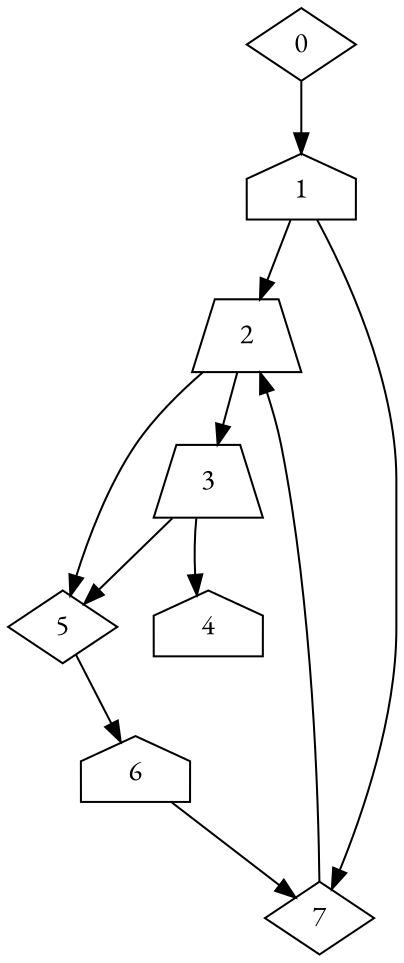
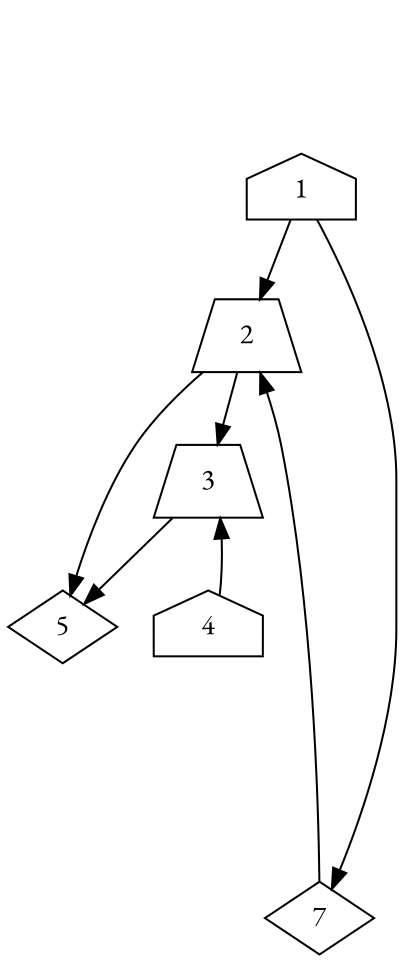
node "0": removed
edge "3" -> "4": reversed
node "6": removed
